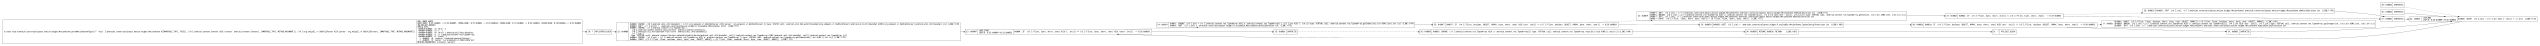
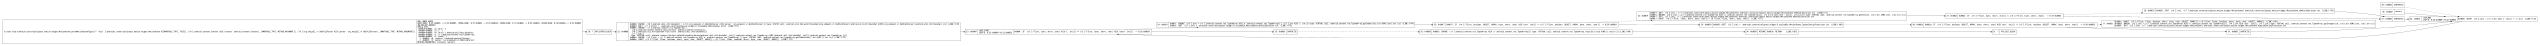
node "36: 0x0033": text "SYNTHETIC" -> "NEEDED"
